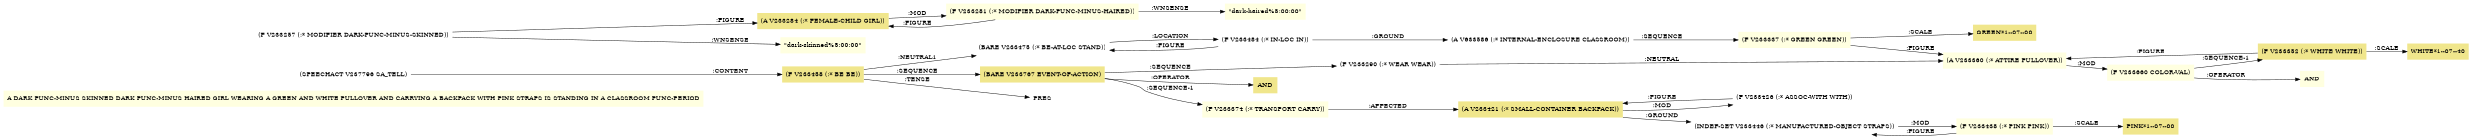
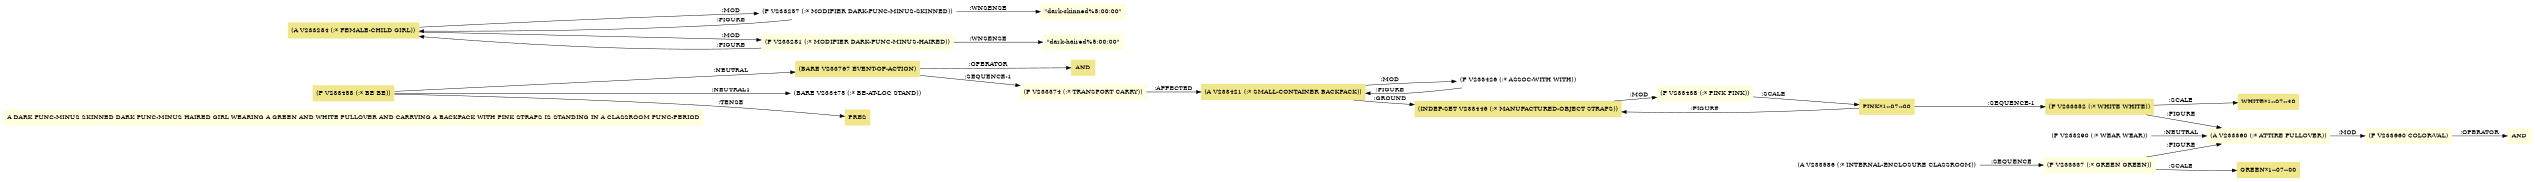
edge "(A V233284 (:* FEMALE-CHILD GIRL))" -> "(F V233257 (:* MODIFIER DARK-PUNC-MINUS-SKINNED))": added, label ":MOD"
node "(F V233484 (:* IN-LOC IN))": removed
node "(A V633586 (:* INTERNAL-ENCLOSURE CLASSROOM))": label "(A V633586 (:* INTERNAL-ENCLOSURE CLASSROOM))" -> "(A V233586 (:* INTERNAL-ENCLOSURE CLASSROOM))"
edge "(F V233660 COLOR-VAL)" -> "(F V233352 (:* WHITE WHITE))": now "PINK*1--07--00" -> "(F V233352 (:* WHITE WHITE))"
edge "(BARE V233767 EVENT-OF-ACTION)" -> "(F V233290 (:* WEAR WEAR))": removed, label ":SEQUENCE"
edge "(F V233458 (:* BE BE))" -> "(BARE V233767 EVENT-OF-ACTION)": label ":SEQUENCE" -> ":NEUTRAL"
node "(SPEECHACT V237796 SA_TELL)": removed
node "PRES": fillcolor white -> khaki
node "(INDEF-SET V233446 (:* MANUFACTURED-OBJECT STRAPS))": fillcolor white -> khaki
edge "(F V233438 (:* PINK PINK))" -> "(INDEF-SET V233446 (:* MANUFACTURED-OBJECT STRAPS))": now "PINK*1--07--00" -> "(INDEF-SET V233446 (:* MANUFACTURED-OBJECT STRAPS))"
